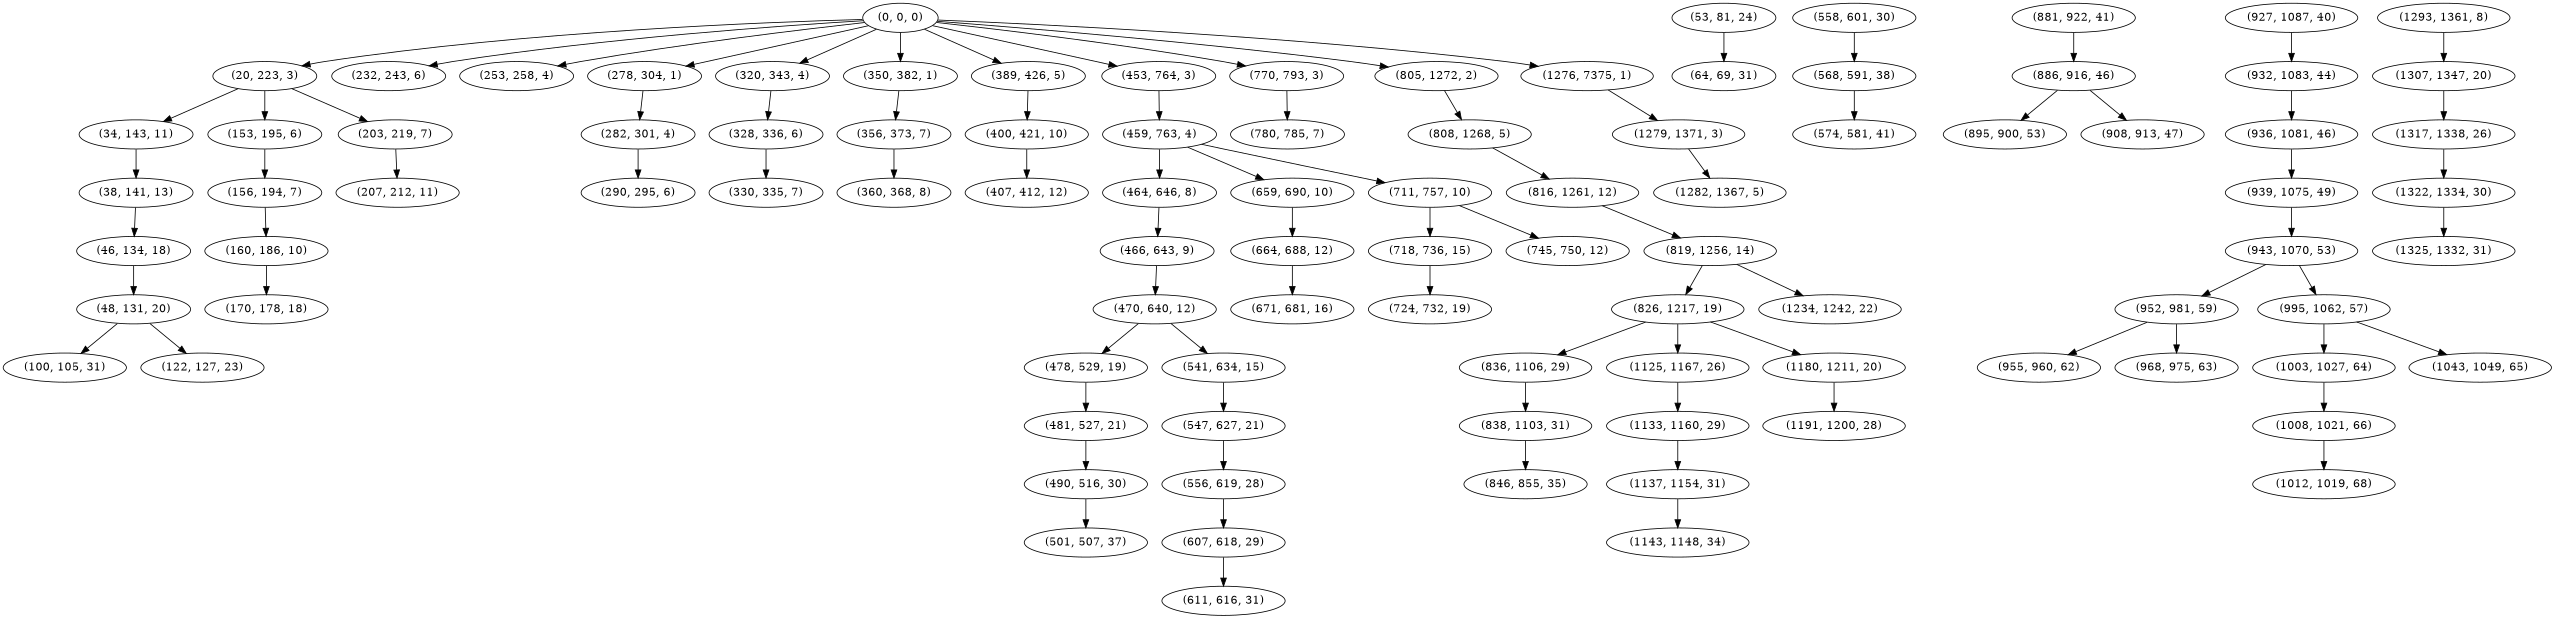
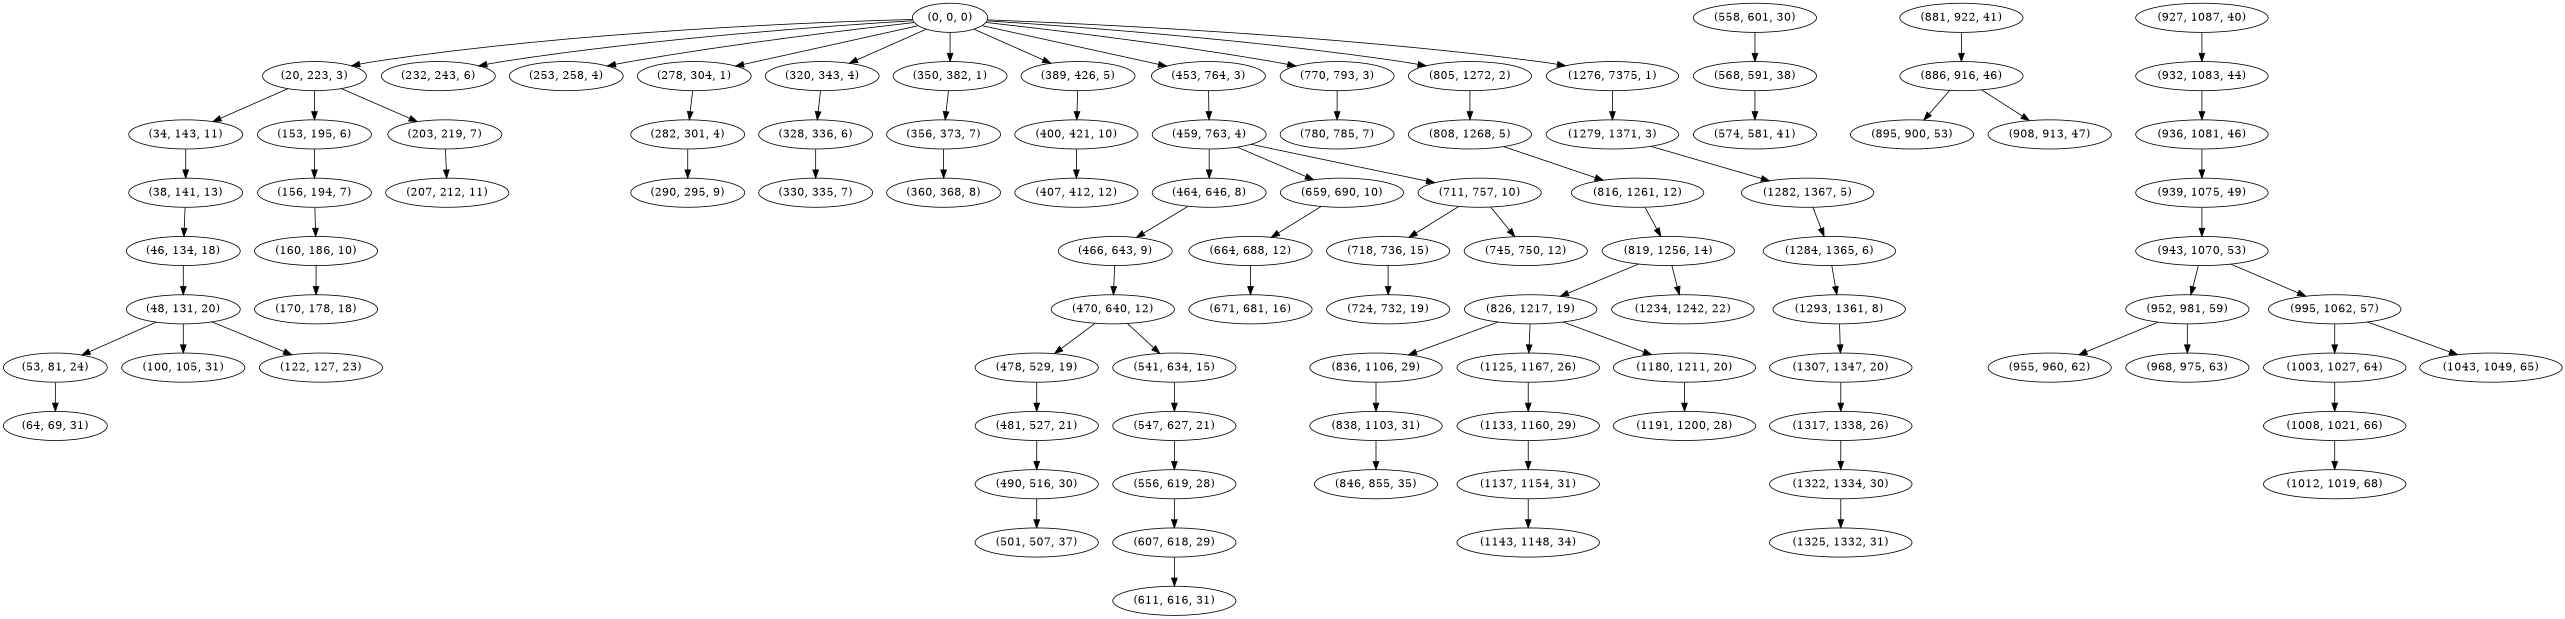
node "(290, 295, 6)": label "(290, 295, 6)" -> "(290, 295, 9)"
node "(1284, 1365, 6)": added
edge "(48, 131, 20)" -> "(53, 81, 24)": added
